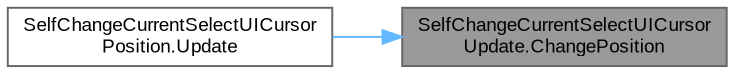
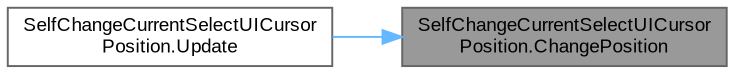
node "SelfChangeCurrentSelectUICursor Update.ChangePosition": label "SelfChangeCurrentSelectUICursor Update.ChangePosition" -> "SelfChangeCurrentSelectUICursor Position.ChangePosition"
